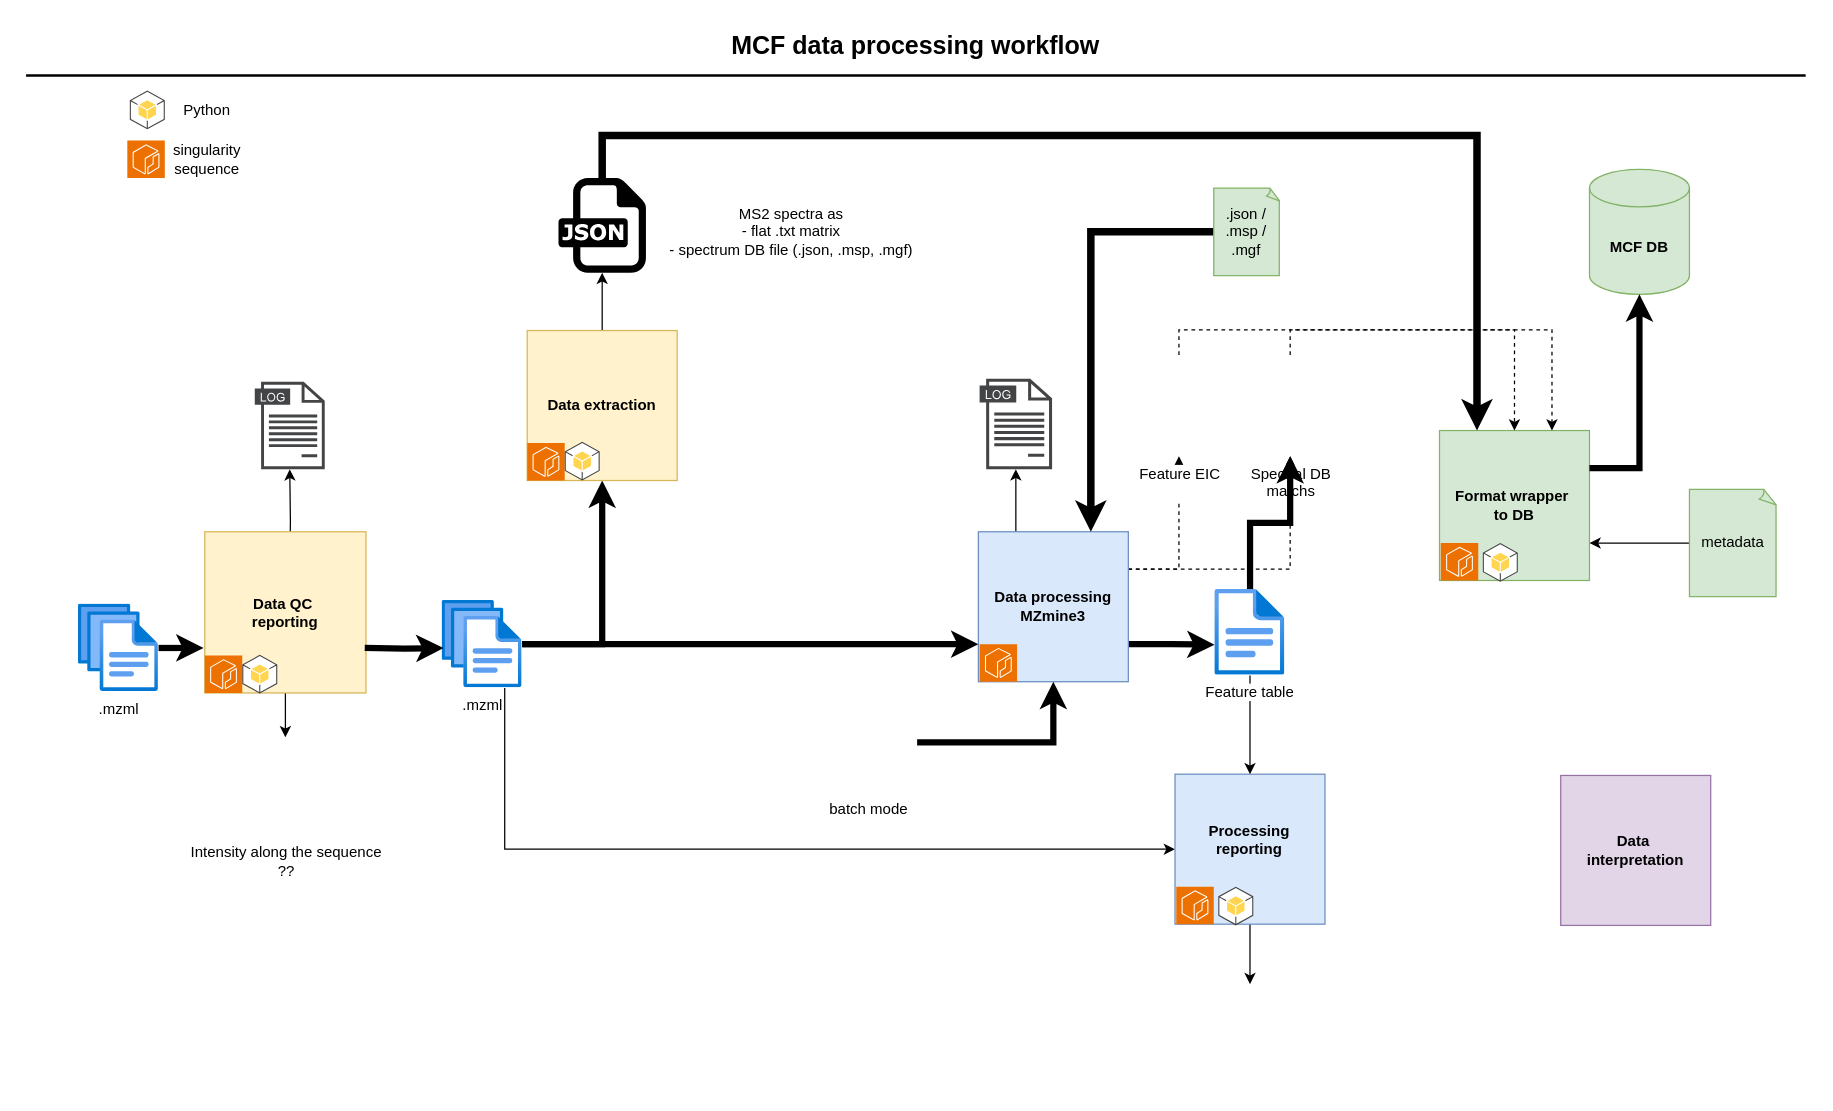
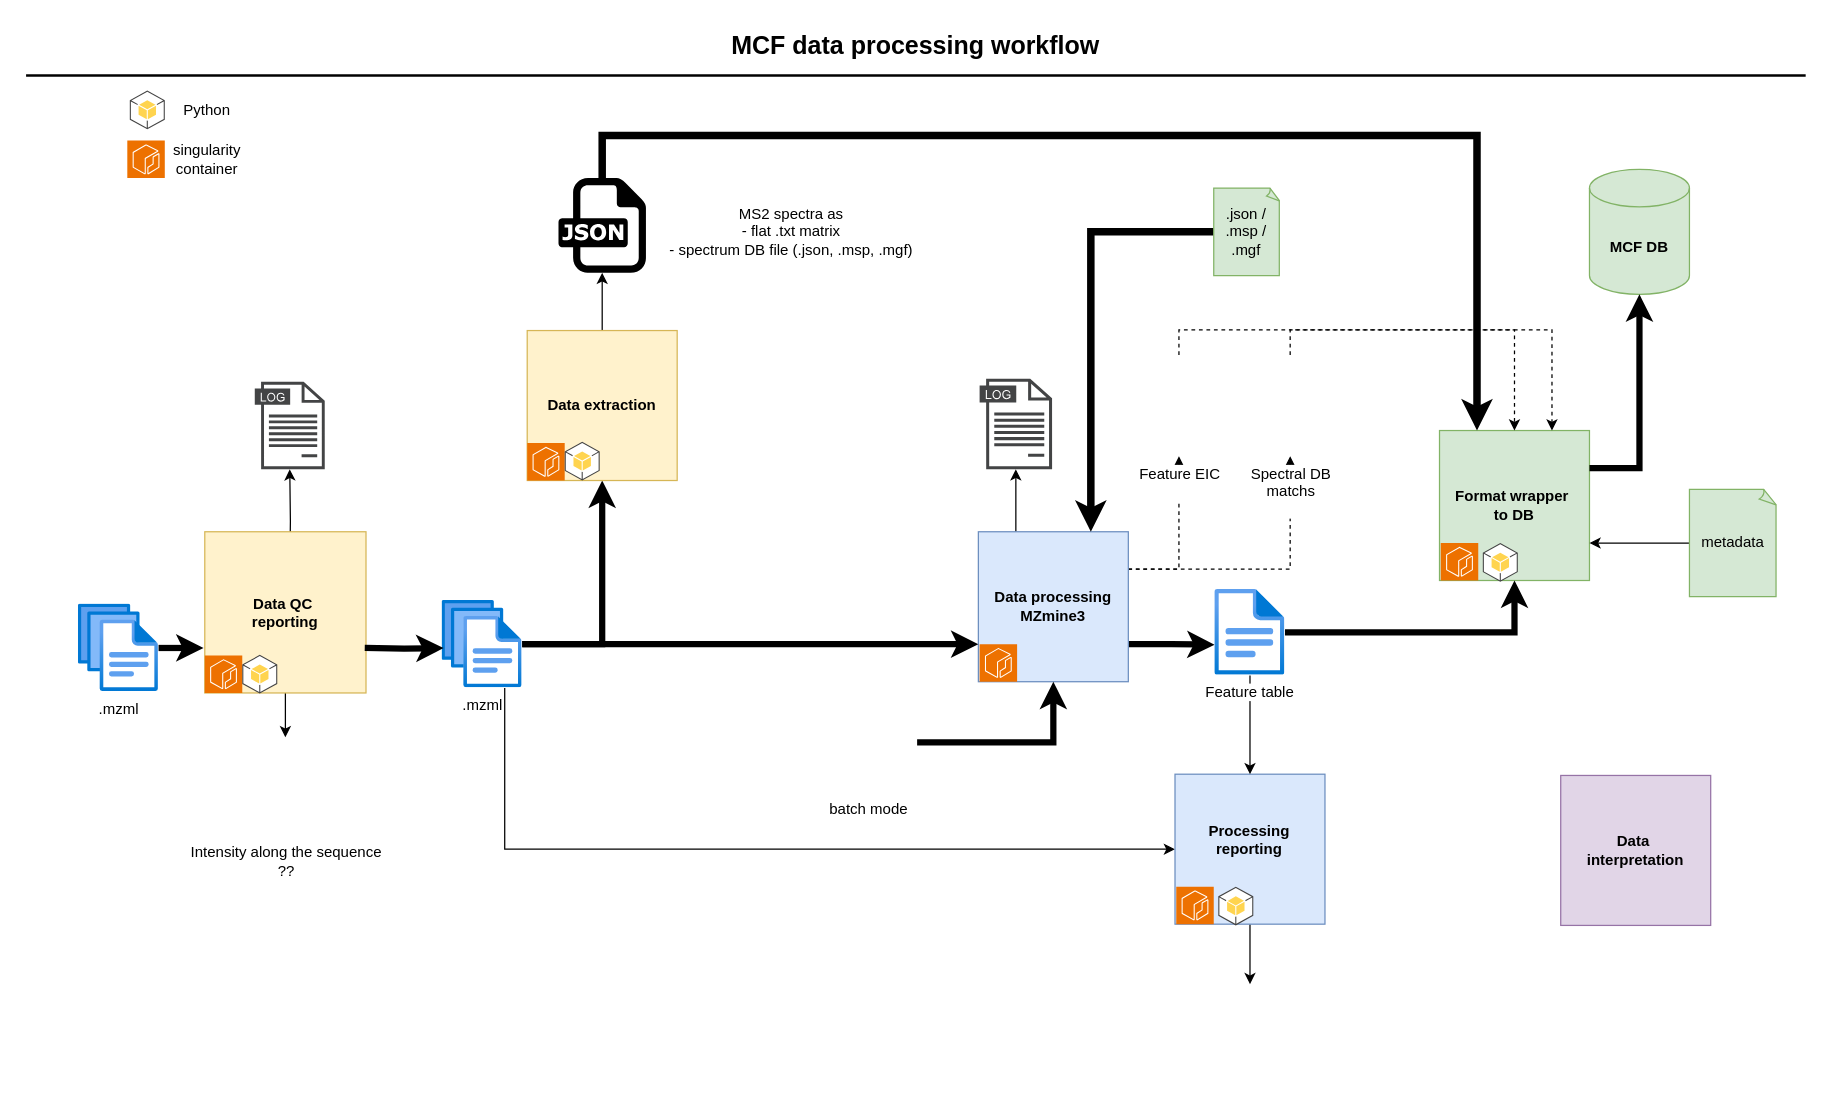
node "singularity sequence": label "singularity sequence" -> "singularity container"
edge "Feature table" -> "Spectral DB matchs": now "Feature table" -> "Format wrapper to DB"
